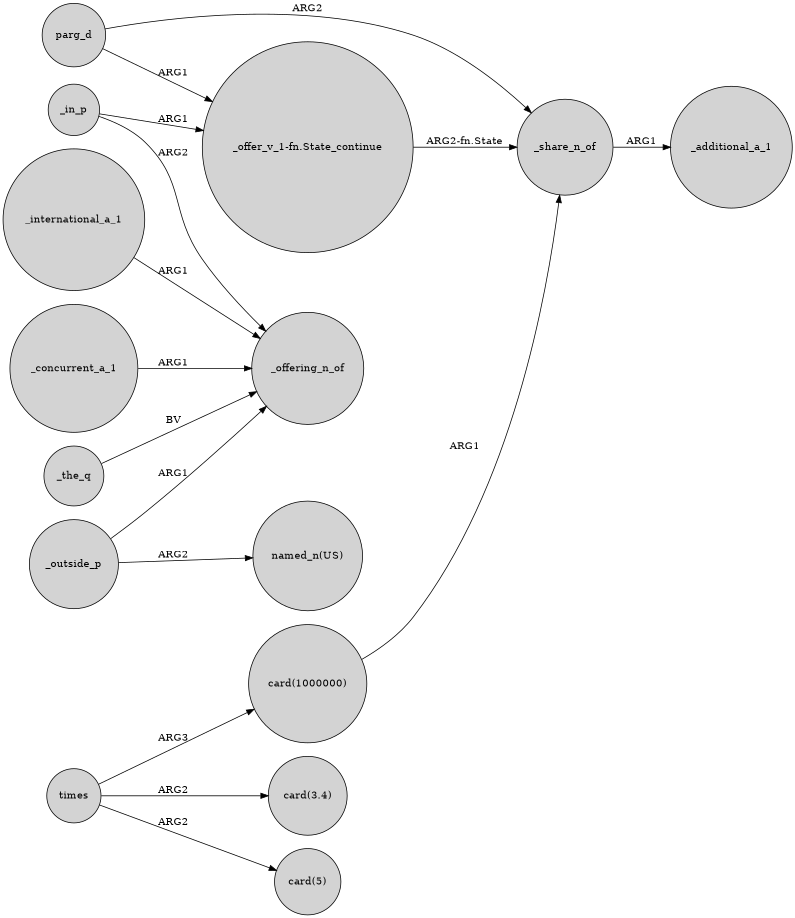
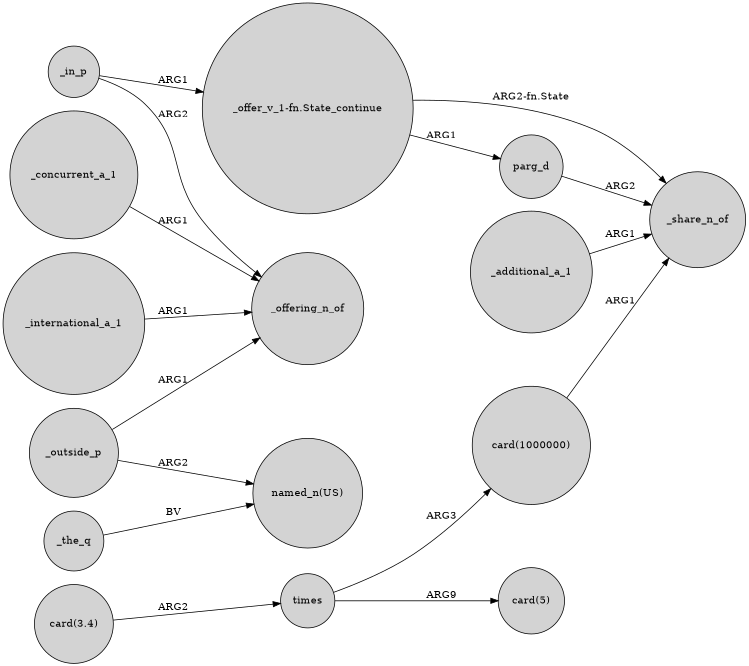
edge "parg_d" -> "_offer_v_1-fn.State_continue": reversed
edge "_share_n_of" -> "_additional_a_1": reversed
edge "_the_q" -> "_offering_n_of": now "_the_q" -> "named_n(US)"
edge "times" -> "card(3.4)": reversed
edge "times" -> "card(5)": label "ARG2" -> "ARG9"
